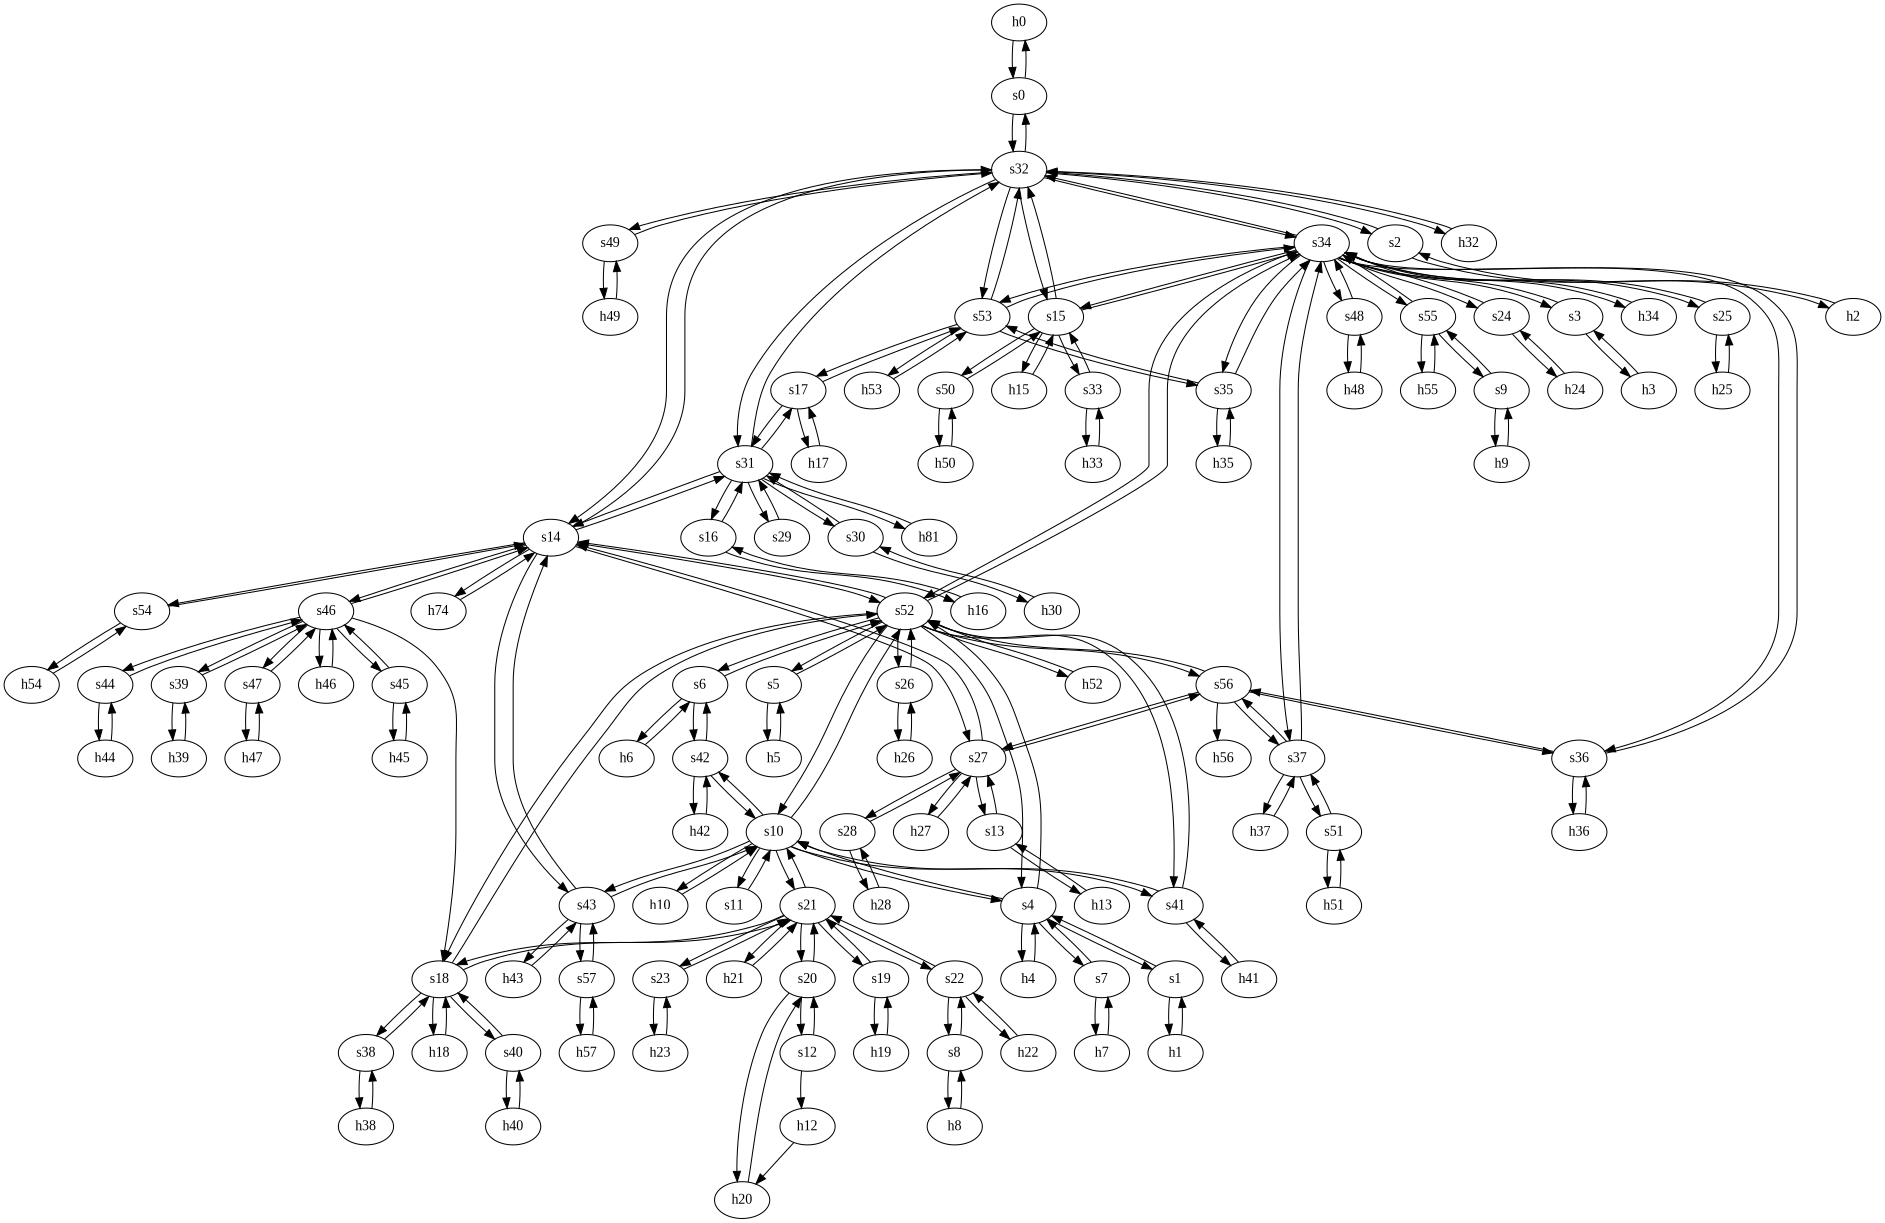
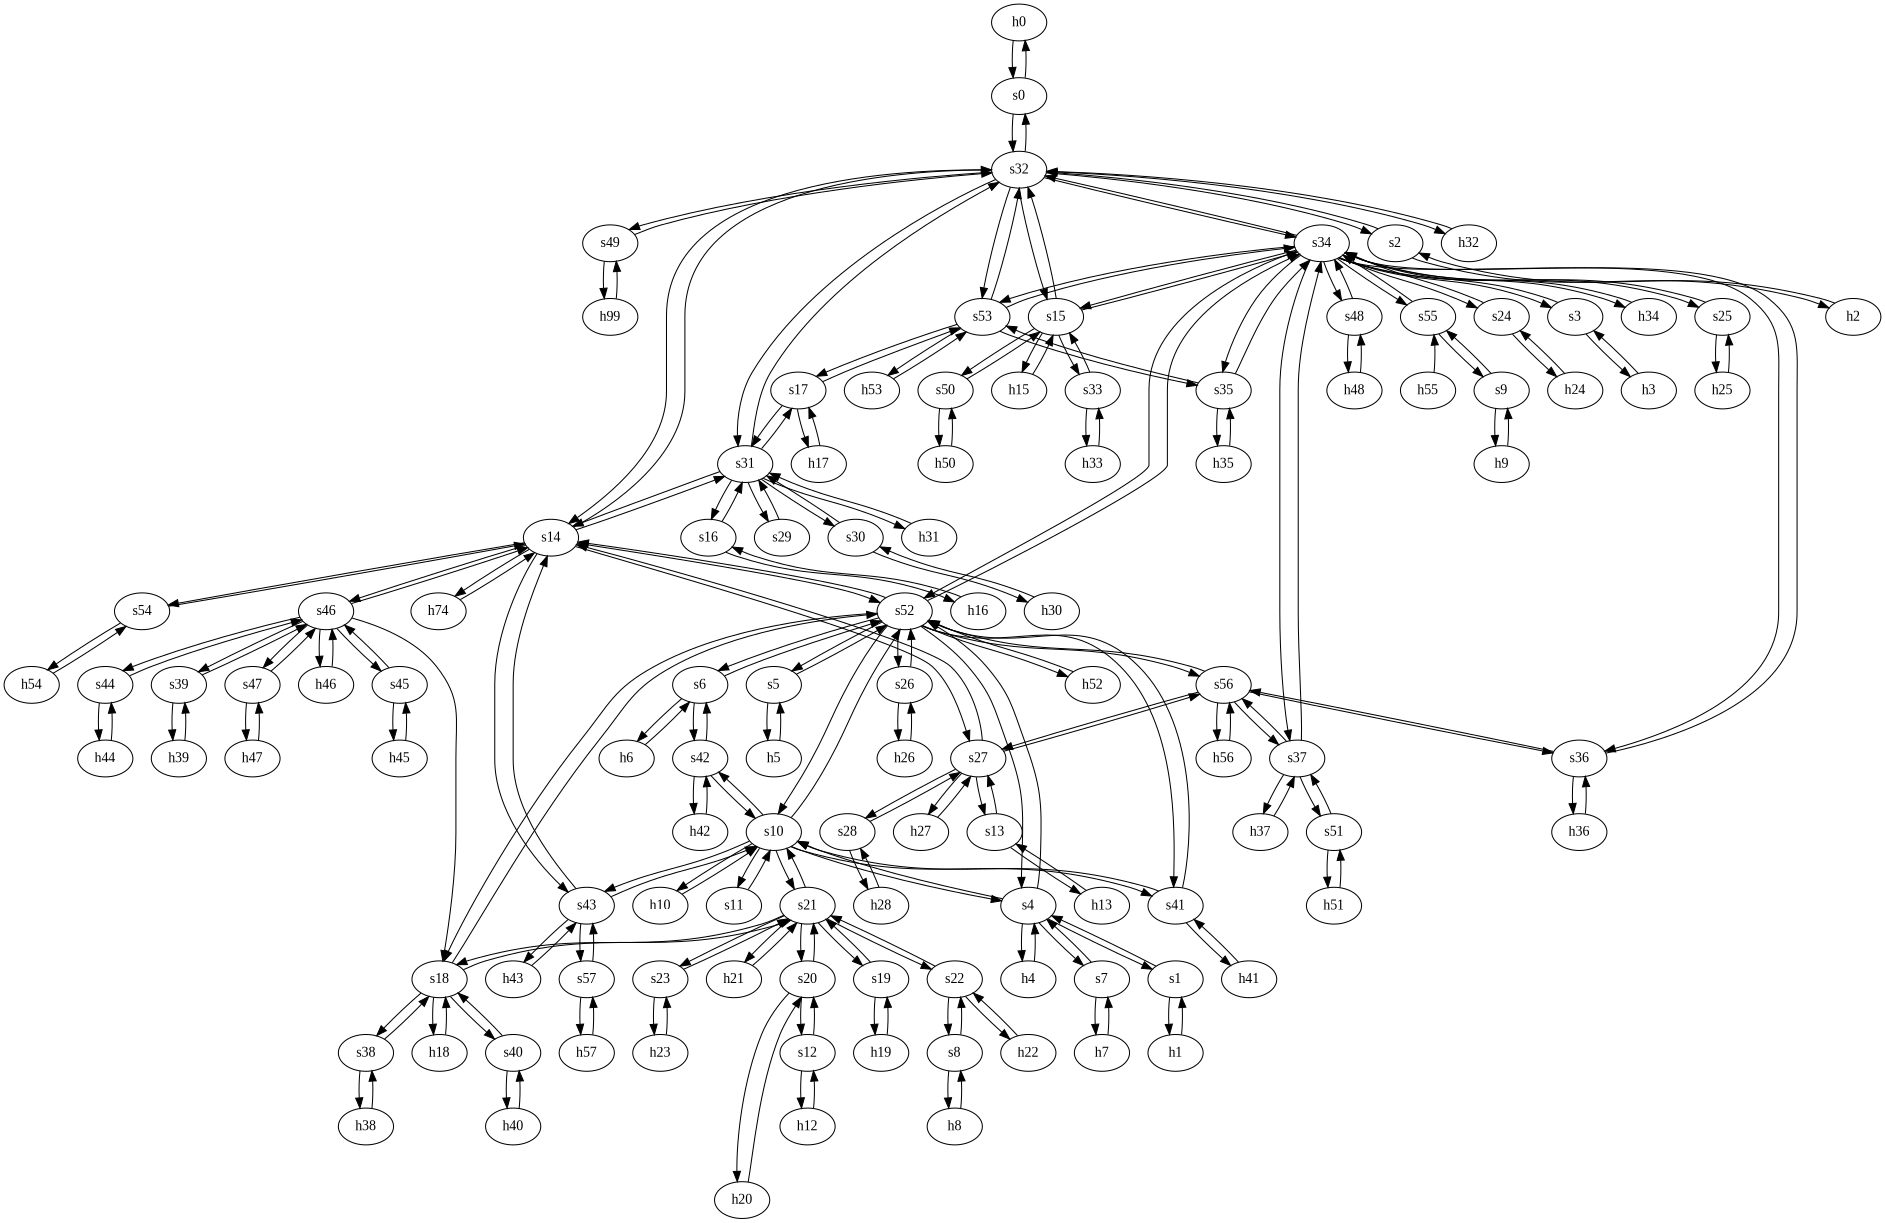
node "h49": label "h49" -> "h99"
edge "s55" -> "h55": removed
node "h81": label "h81" -> "h31"
edge "h56" -> "s56": added
edge "h12" -> "h20": now "h12" -> "s12"
